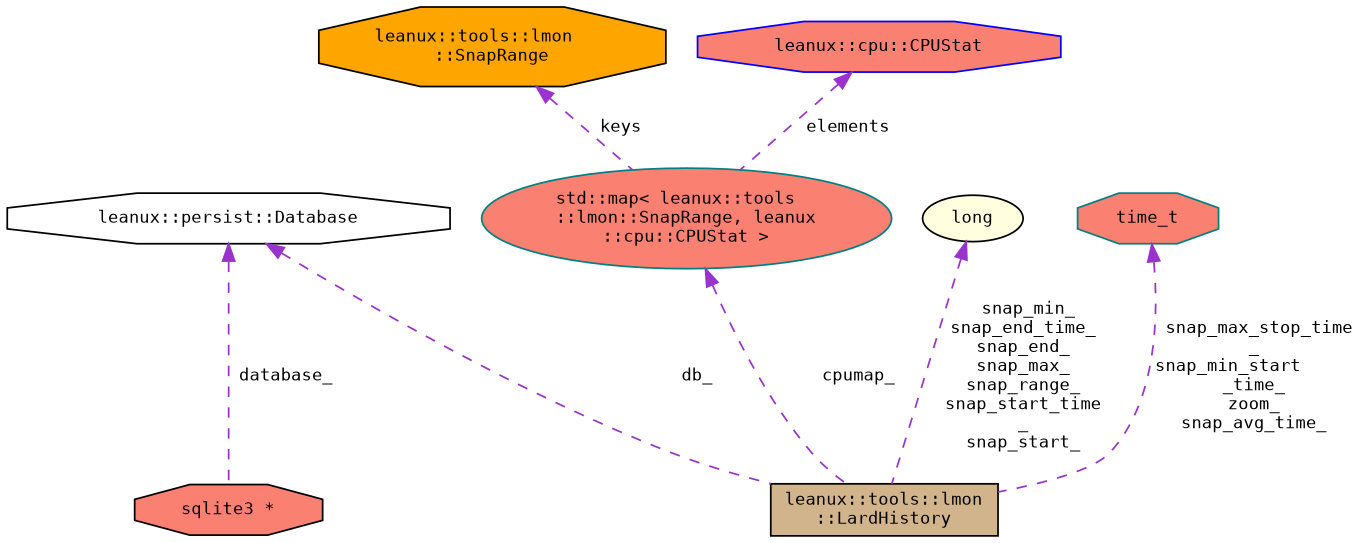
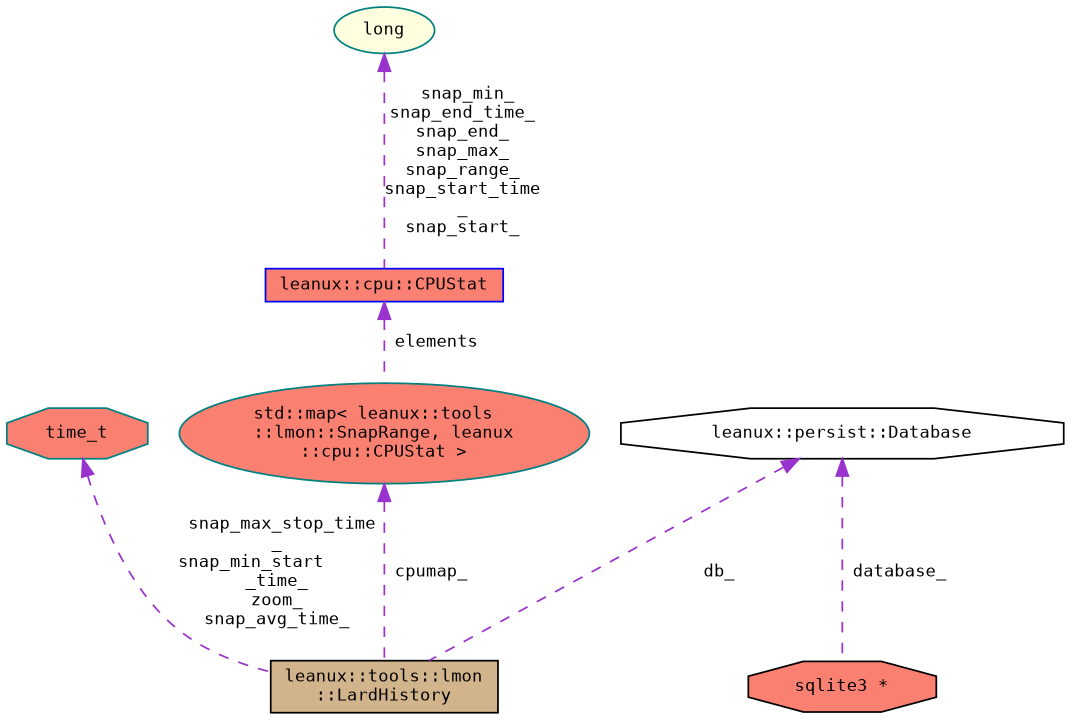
node "leanux::tools::lmon ::SnapRange": removed
node "leanux::cpu::CPUStat": shape octagon -> box
node "long": color black -> teal
edge "leanux::tools::lmon ::LardHistory" -> "long": now "leanux::cpu::CPUStat" -> "long"
